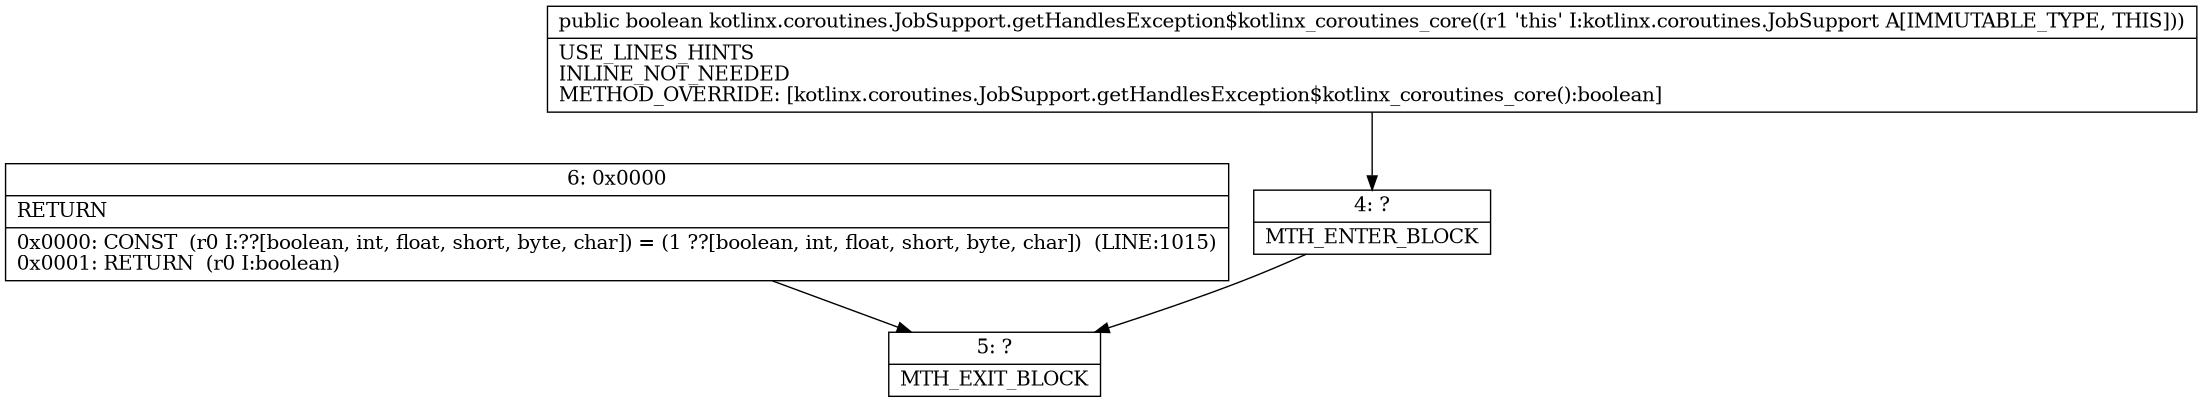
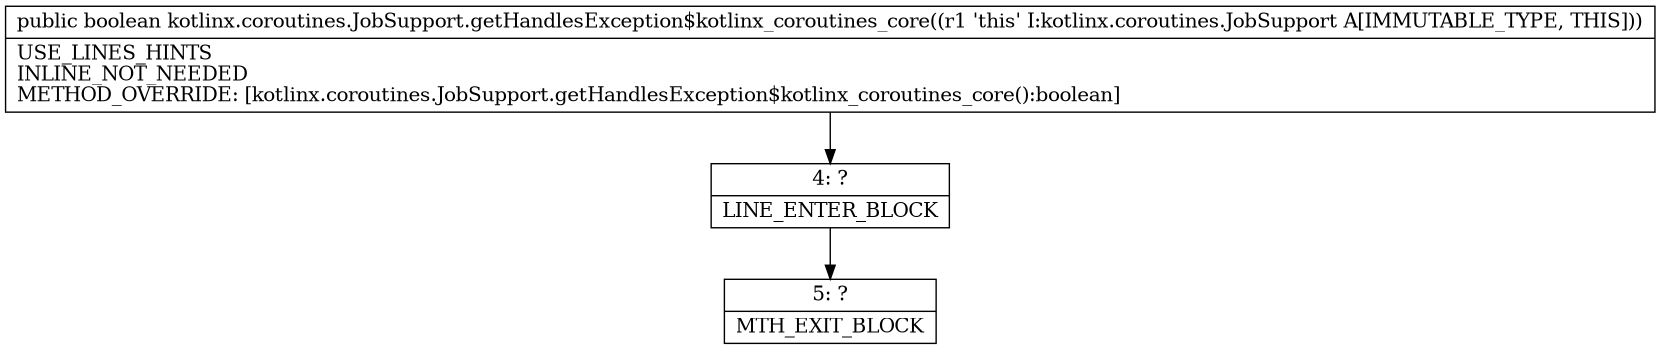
node "6: 0x0000": removed
node "4: ?": text "MTH_ENTER_BLOCK" -> "LINE_ENTER_BLOCK"
